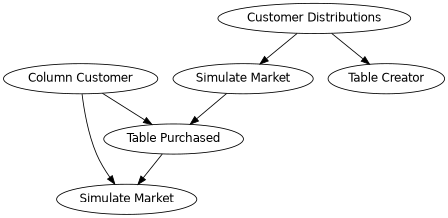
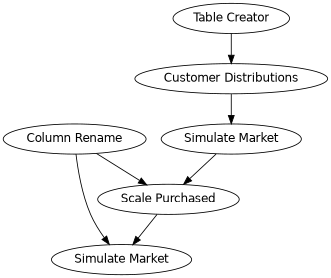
edge "Customer Distributions" -> "Table Creator": reversed
node "Column Customer": label "Column Customer" -> "Column Rename"
node "Table Purchased": label "Table Purchased" -> "Scale Purchased"
